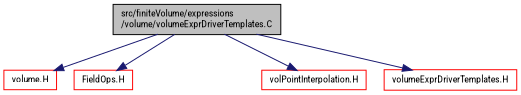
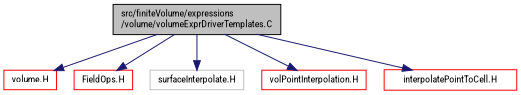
node "surfaceInterpolate.H": added
node "volumeExprDriverTemplates.H": label "volumeExprDriverTemplates.H" -> "interpolatePointToCell.H"
